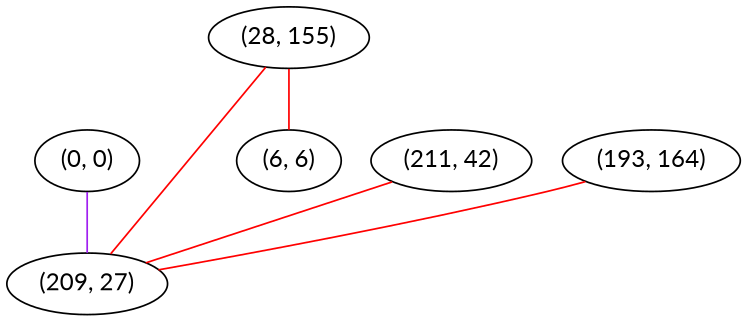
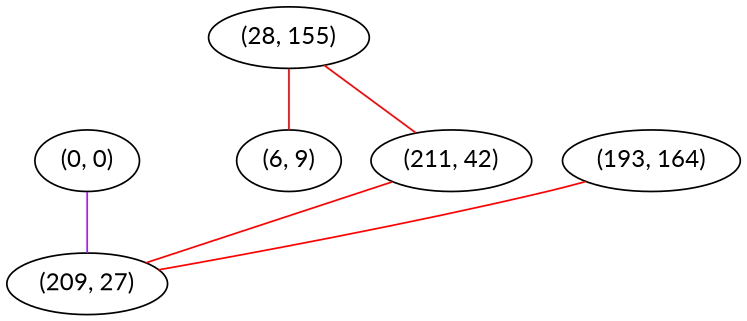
edge "(28, 155)" -- "(209, 27)": now "(28, 155)" -- "(211, 42)"
node "(6, 6)": label "(6, 6)" -> "(6, 9)"
